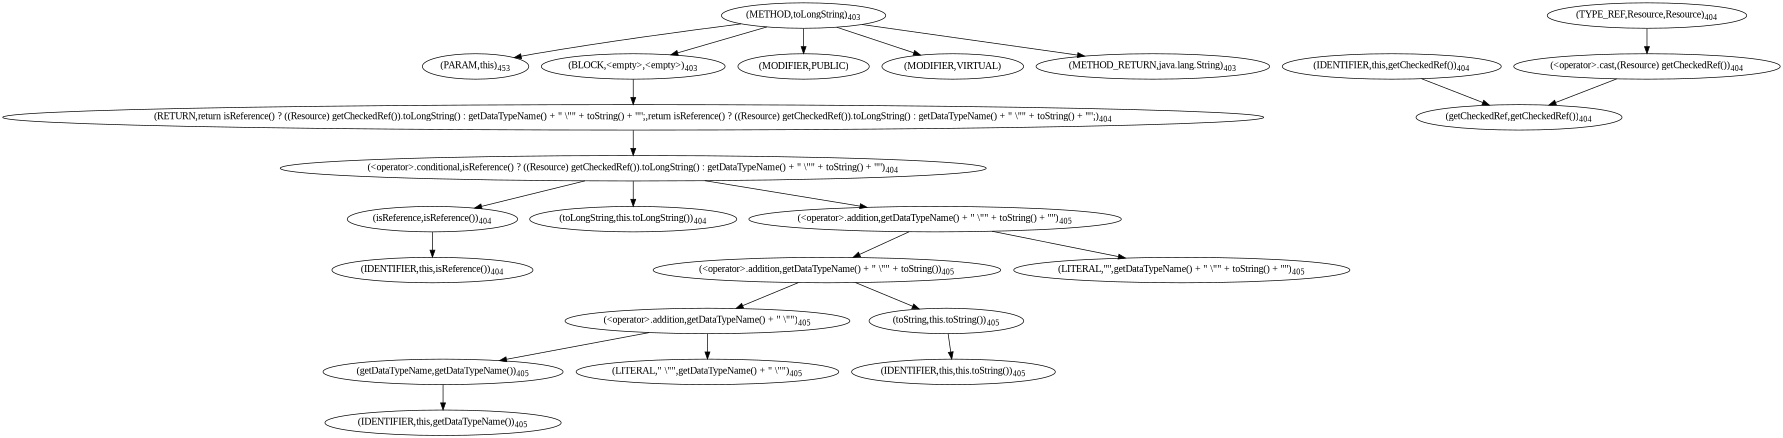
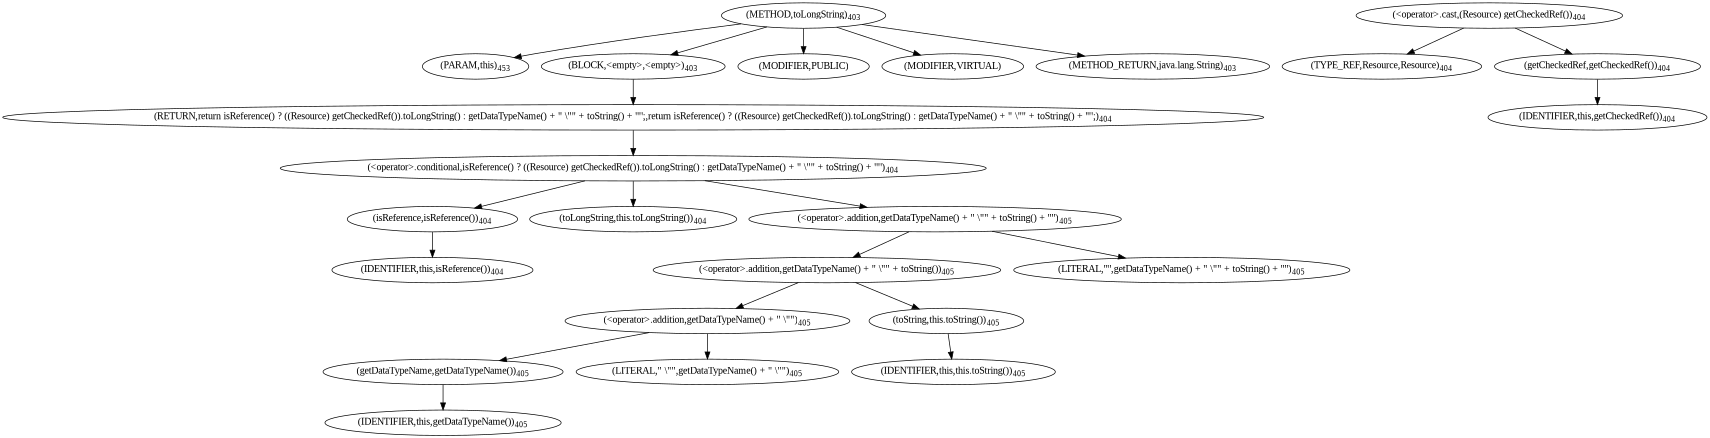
edge "(TYPE_REF,Resource,Resource)" -> "(<operator>.cast,(Resource) getCheckedRef())": reversed
edge "(IDENTIFIER,this,getCheckedRef())" -> "(getCheckedRef,getCheckedRef())": reversed
